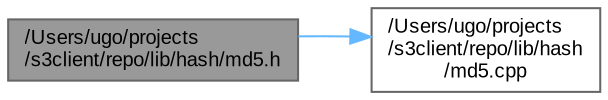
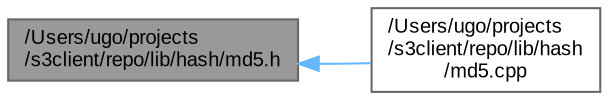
edge "/Users/ugo/projects /s3client/repo/lib/hash/md5.h" -> "/Users/ugo/projects /s3client/repo/lib/hash /md5.cpp": reversed
